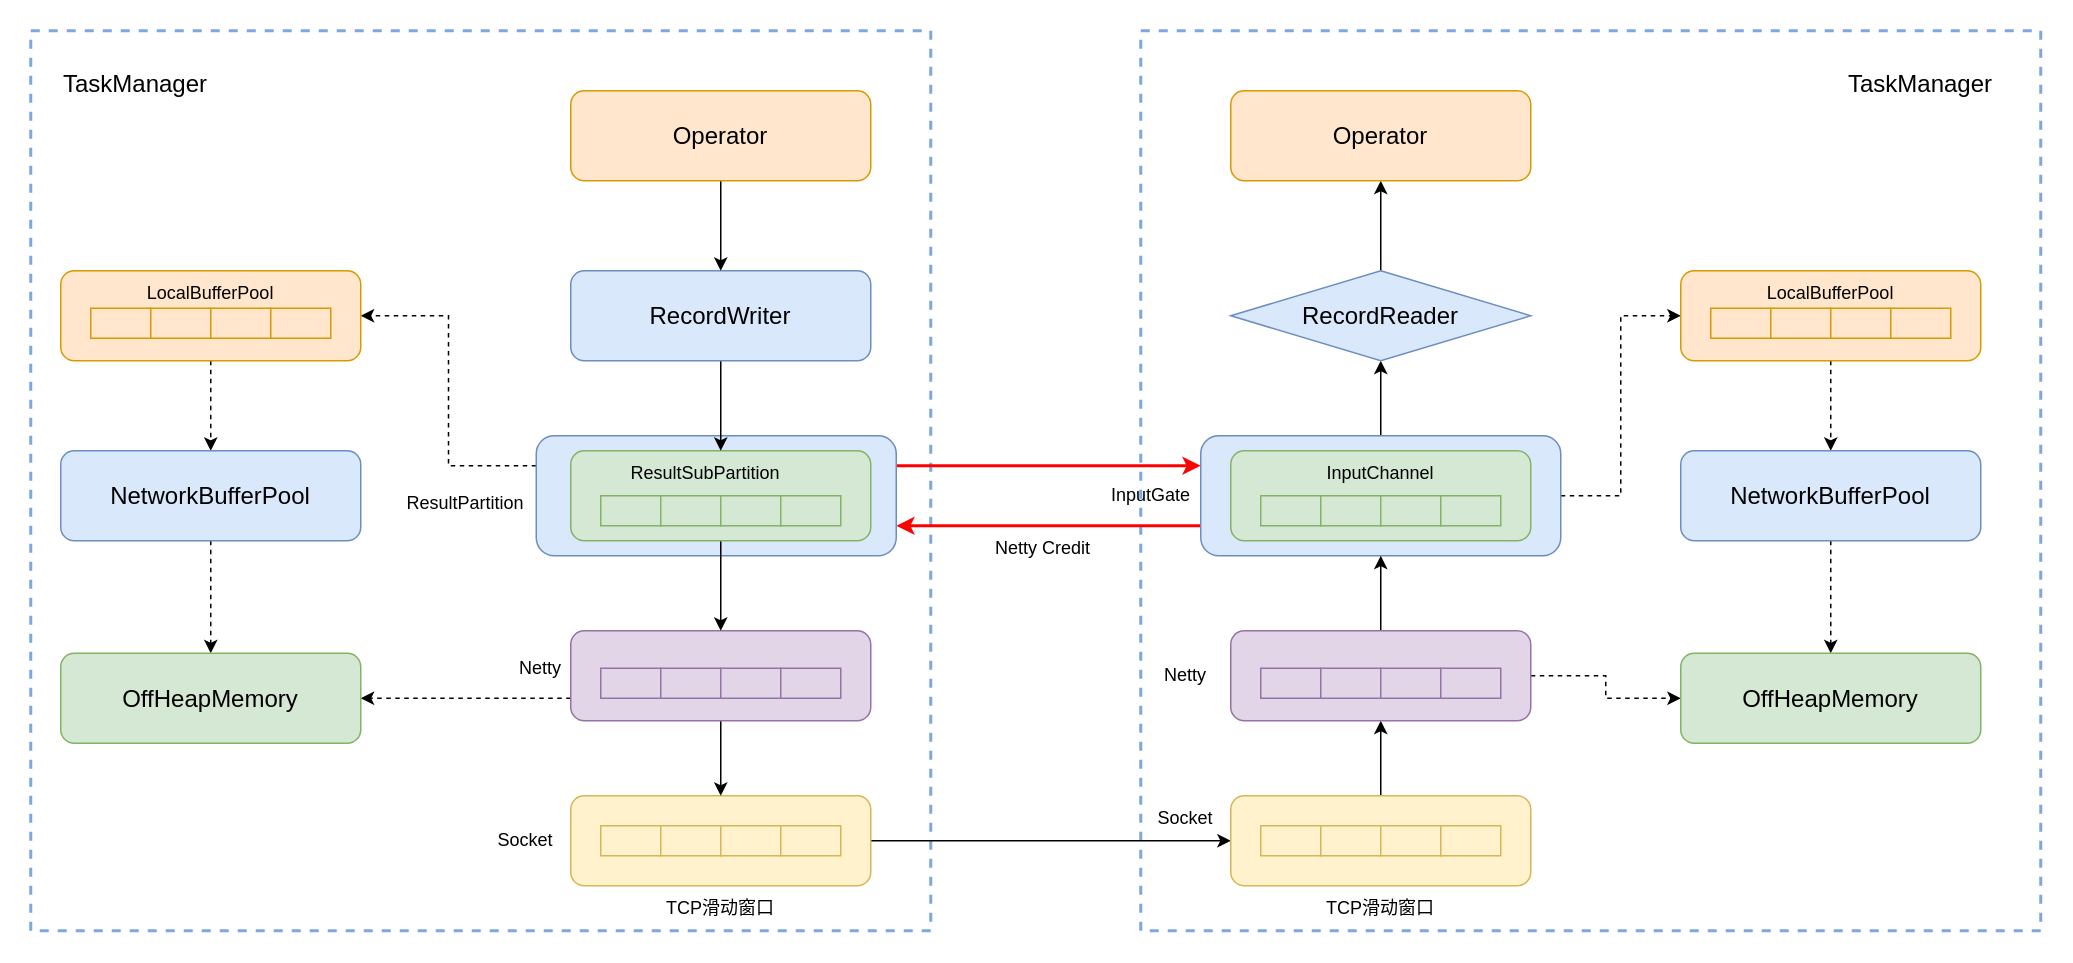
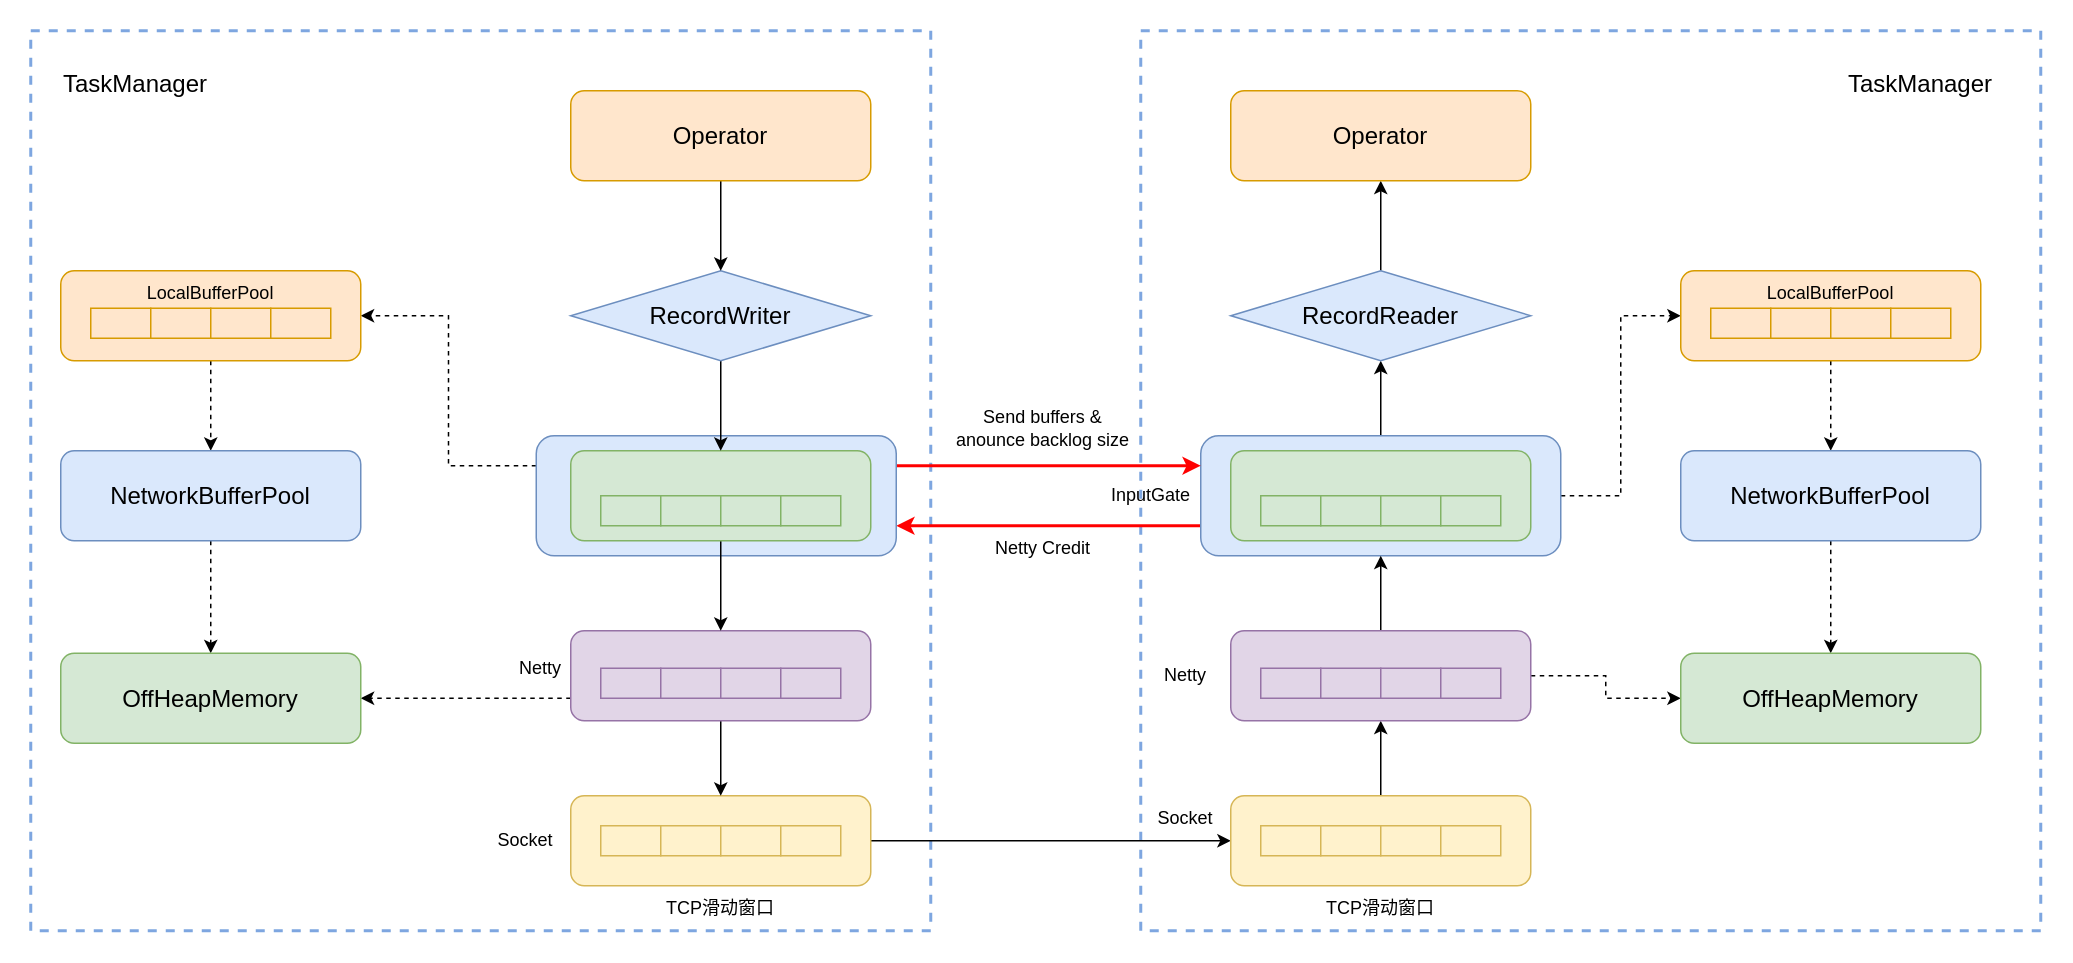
node "RecordWriter": shape rounded rectangle -> diamond
node "Send buffers & anounce backlog size": added
node "ResultSubPartition": removed
node "InputChannel": removed
node "ResultPartition": removed
